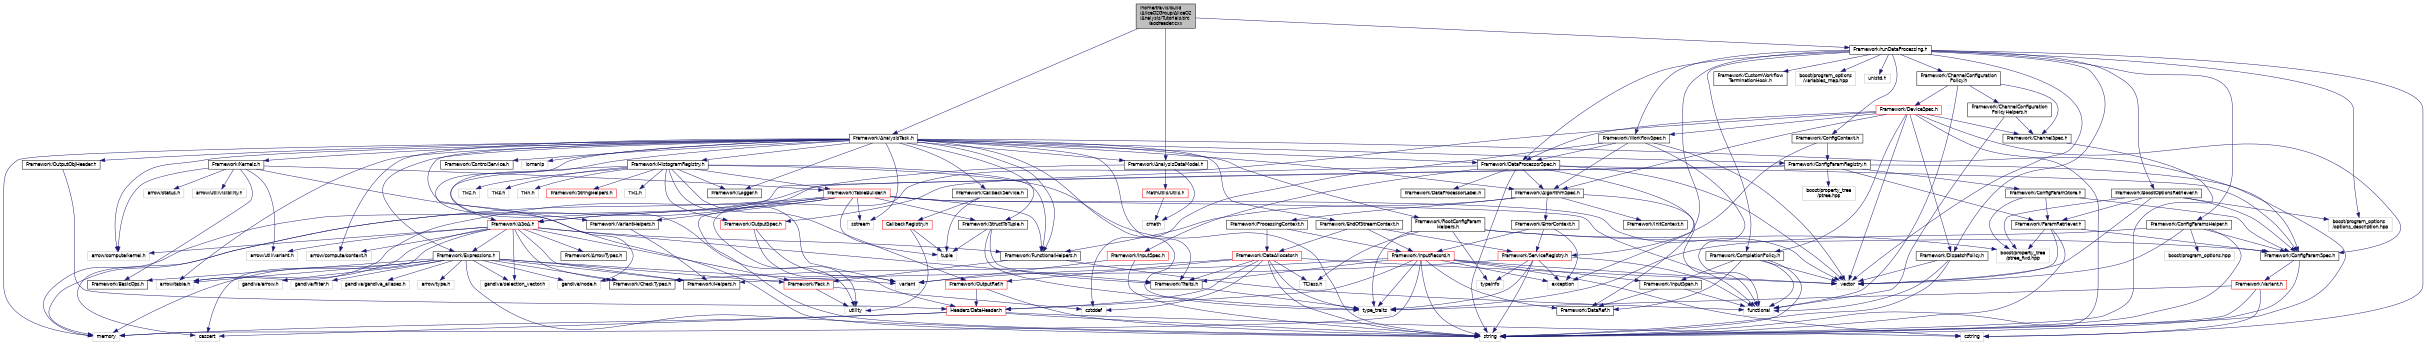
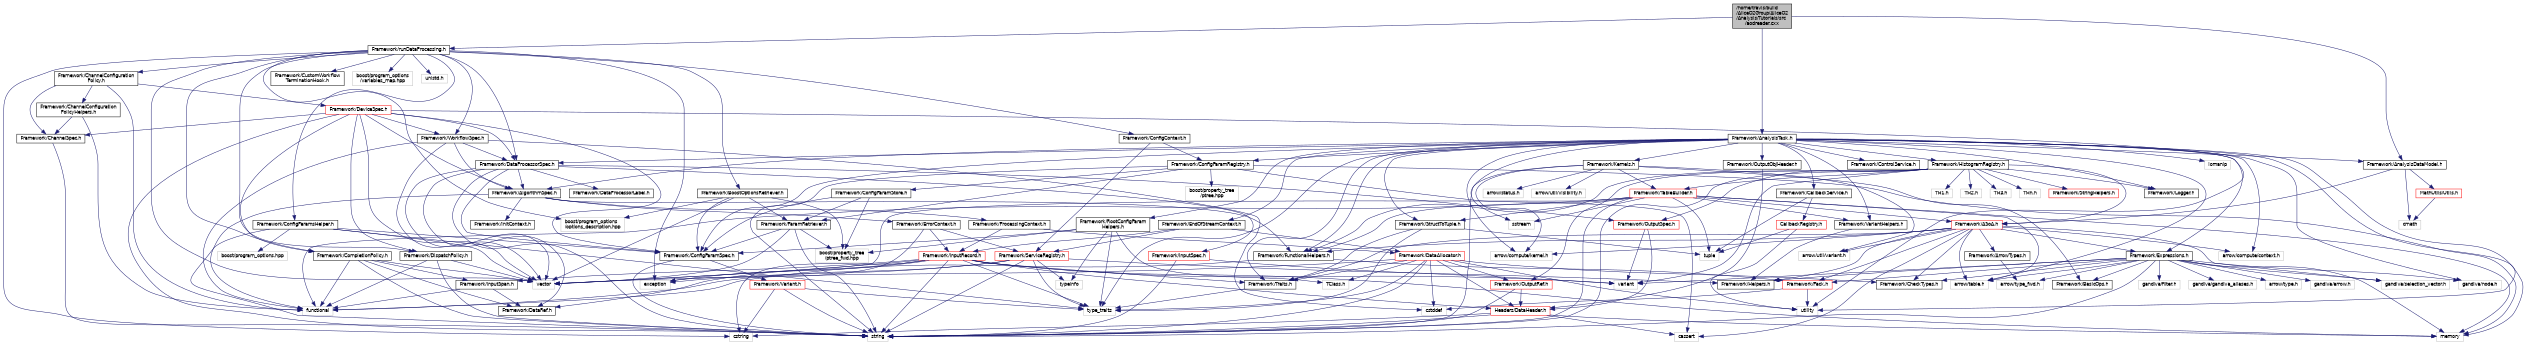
node "arrow/type_fwd.h": added
edge "Framework/DataAllocator.h" -> "utility": added
